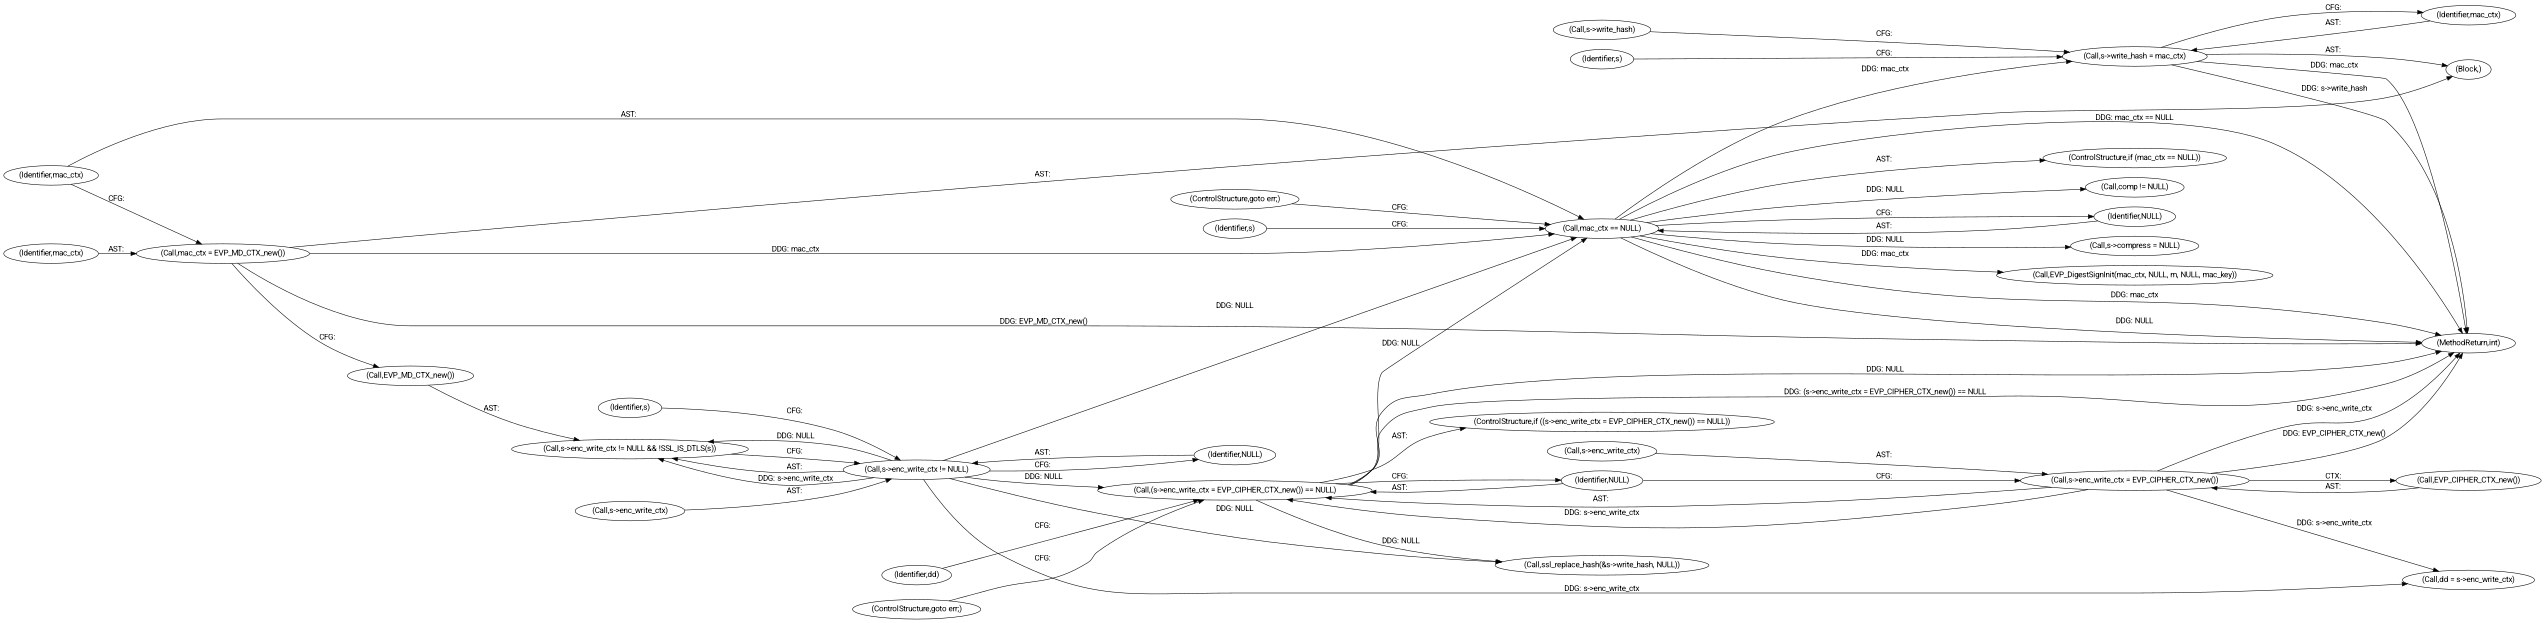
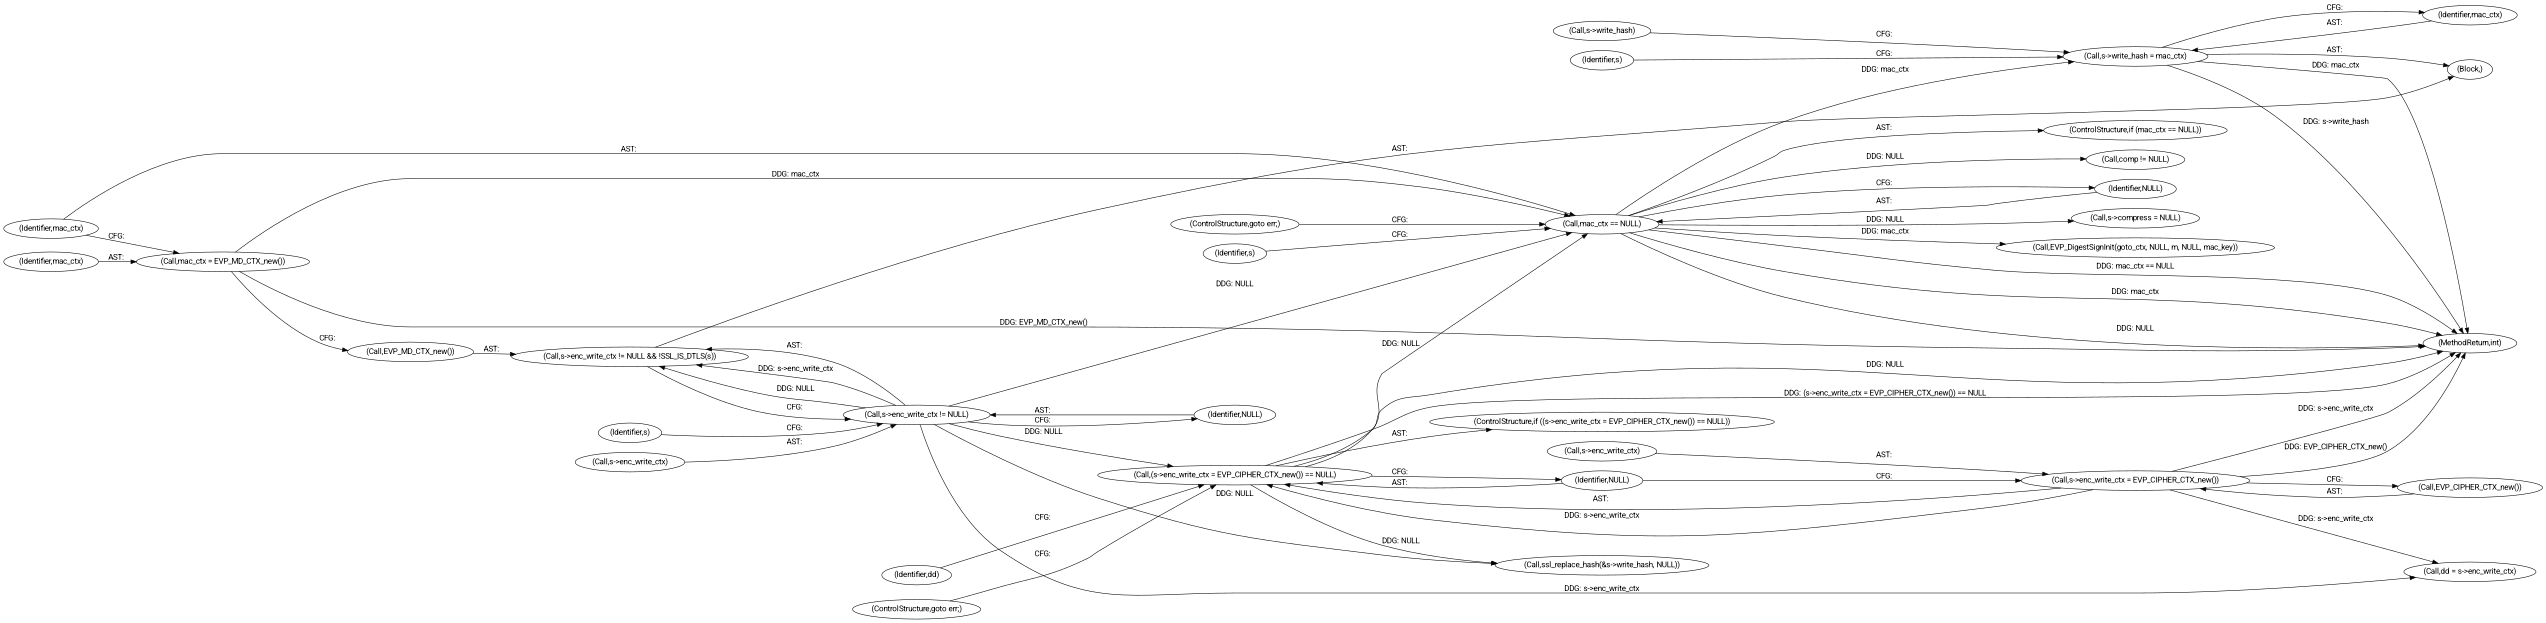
edge "(Call,mac_ctx = EVP_MD_CTX_new())" -> "(Block,)": now "(Call,s->enc_write_ctx != NULL && !SSL_IS_DTLS(s))" -> "(Block,)"
node "(Call,EVP_DigestSignInit(mac_ctx, NULL, m, NULL, mac_key))": label "(Call,EVP_DigestSignInit(mac_ctx, NULL, m, NULL, mac_key))" -> "(Call,EVP_DigestSignInit(goto_ctx, NULL, m, NULL, mac_key))"
edge "(Call,s->enc_write_ctx = EVP_CIPHER_CTX_new())" -> "(Call,EVP_CIPHER_CTX_new())": label "CTX: " -> "CFG: "
